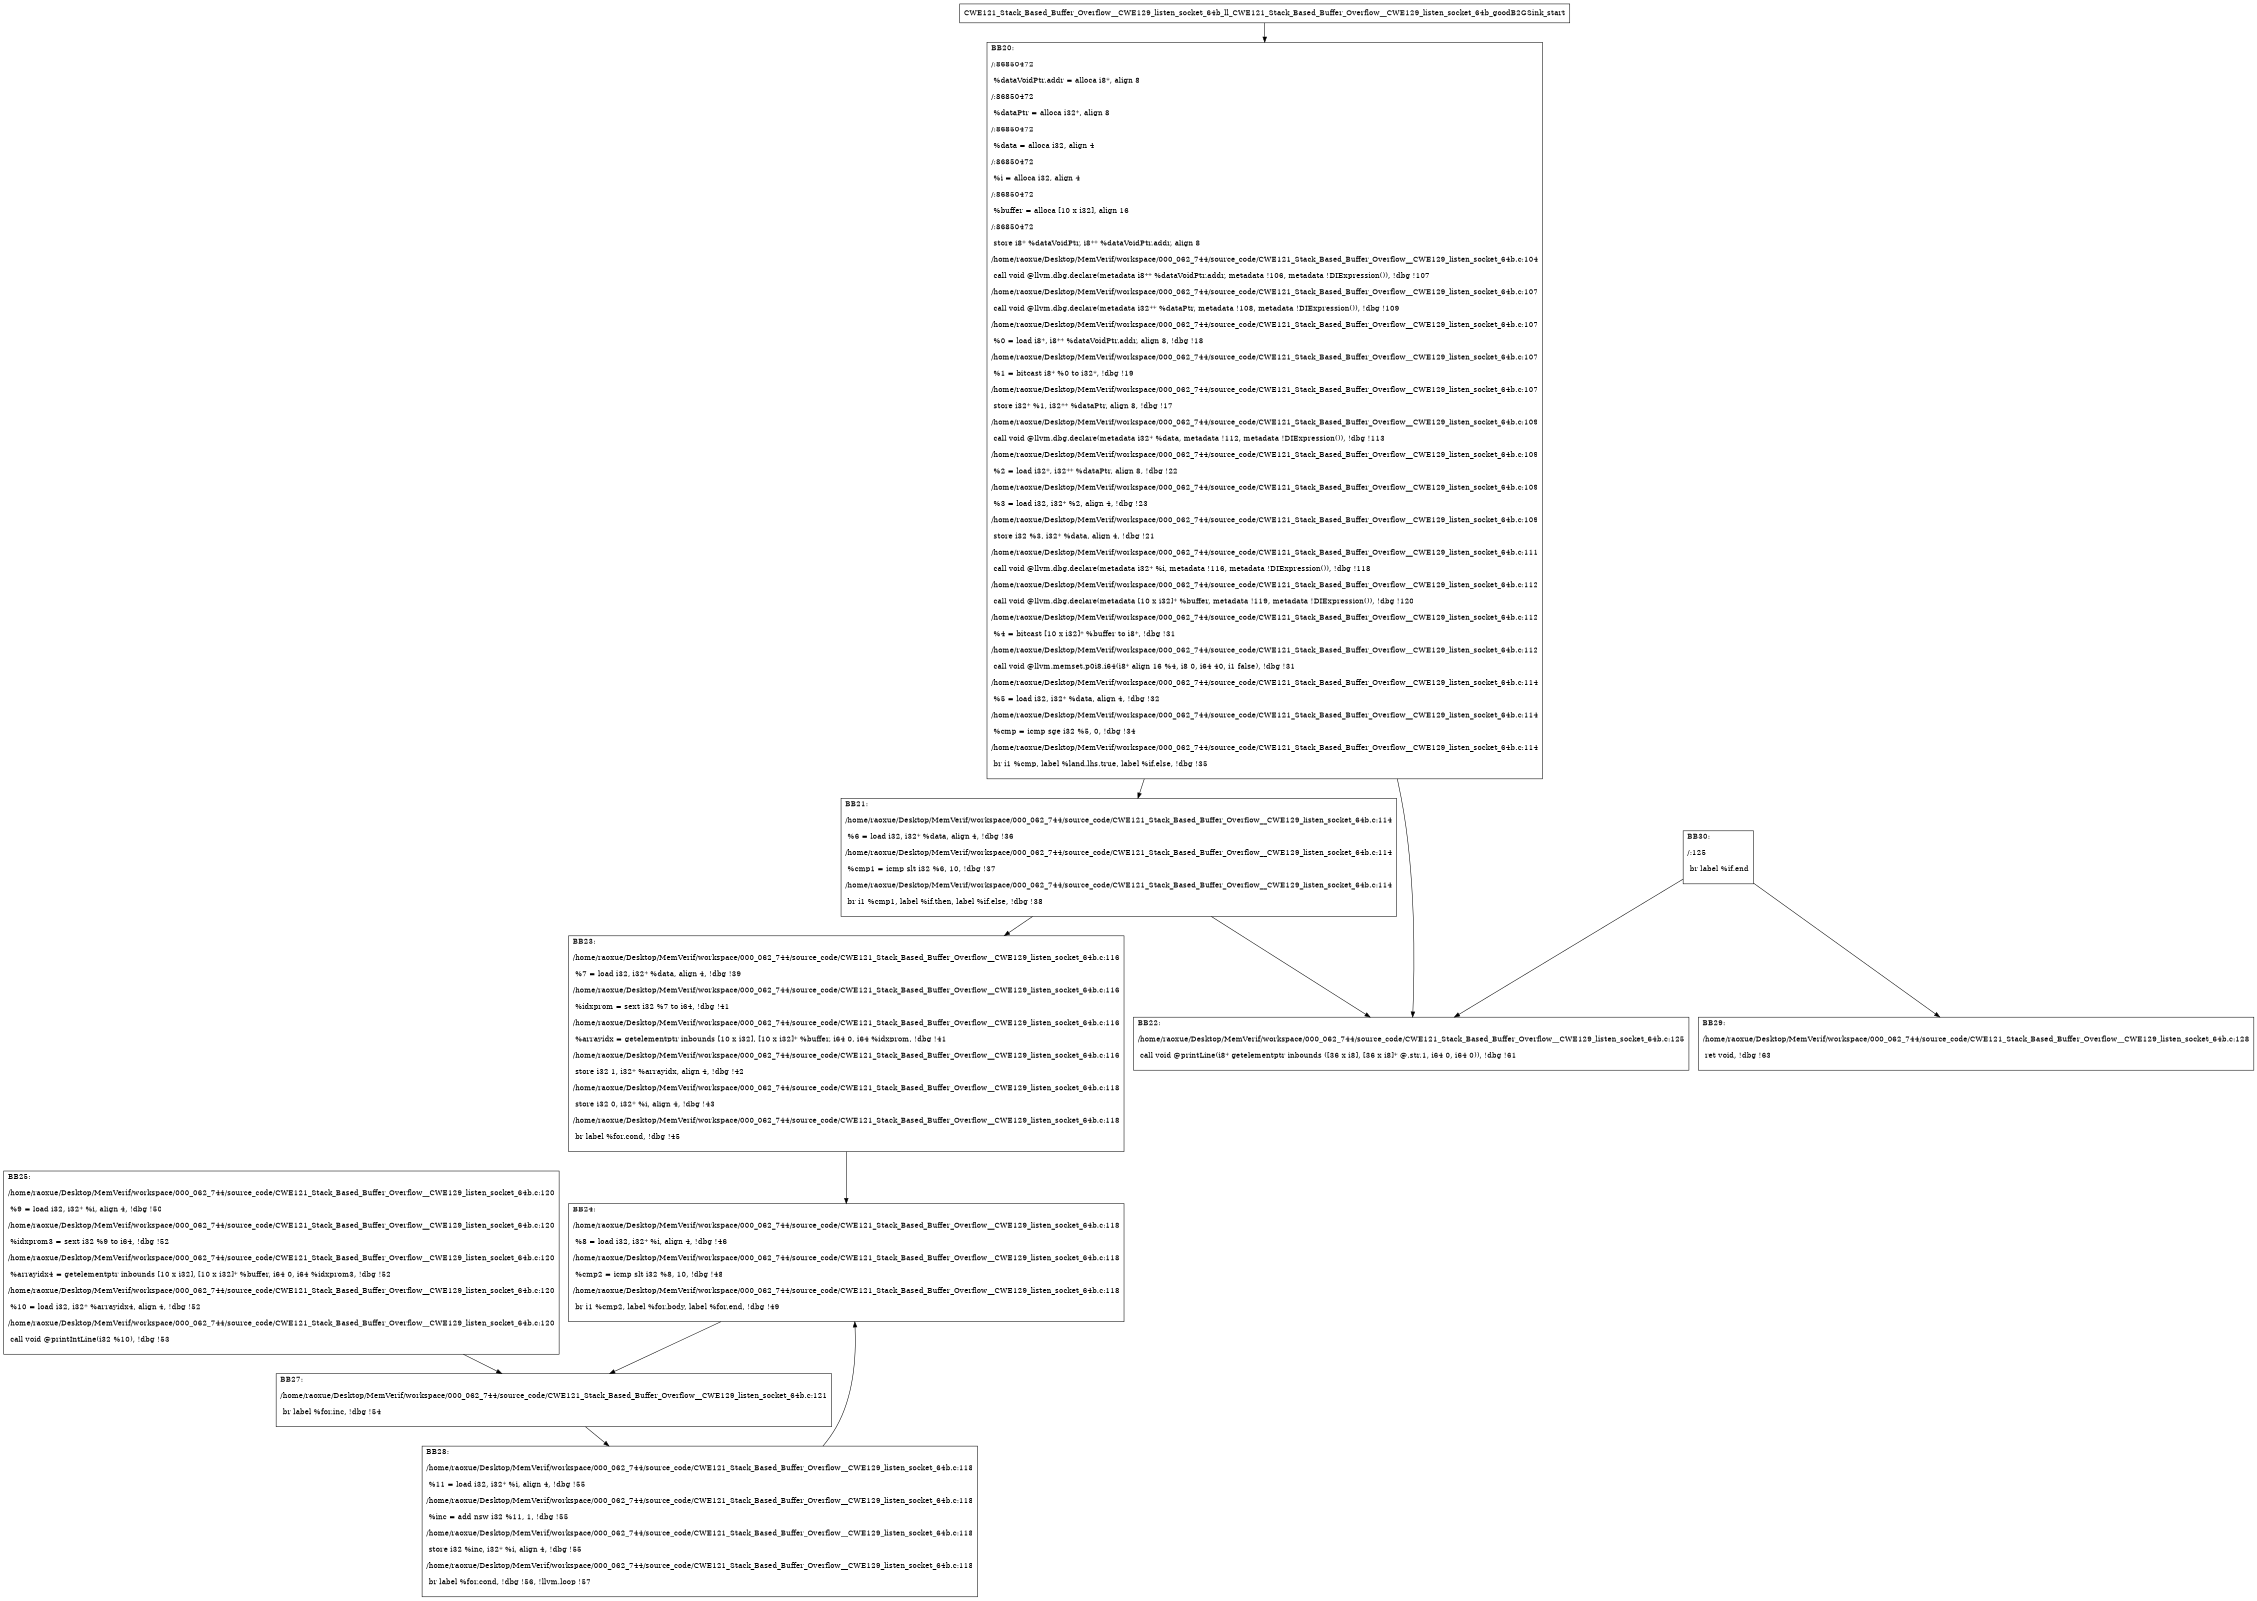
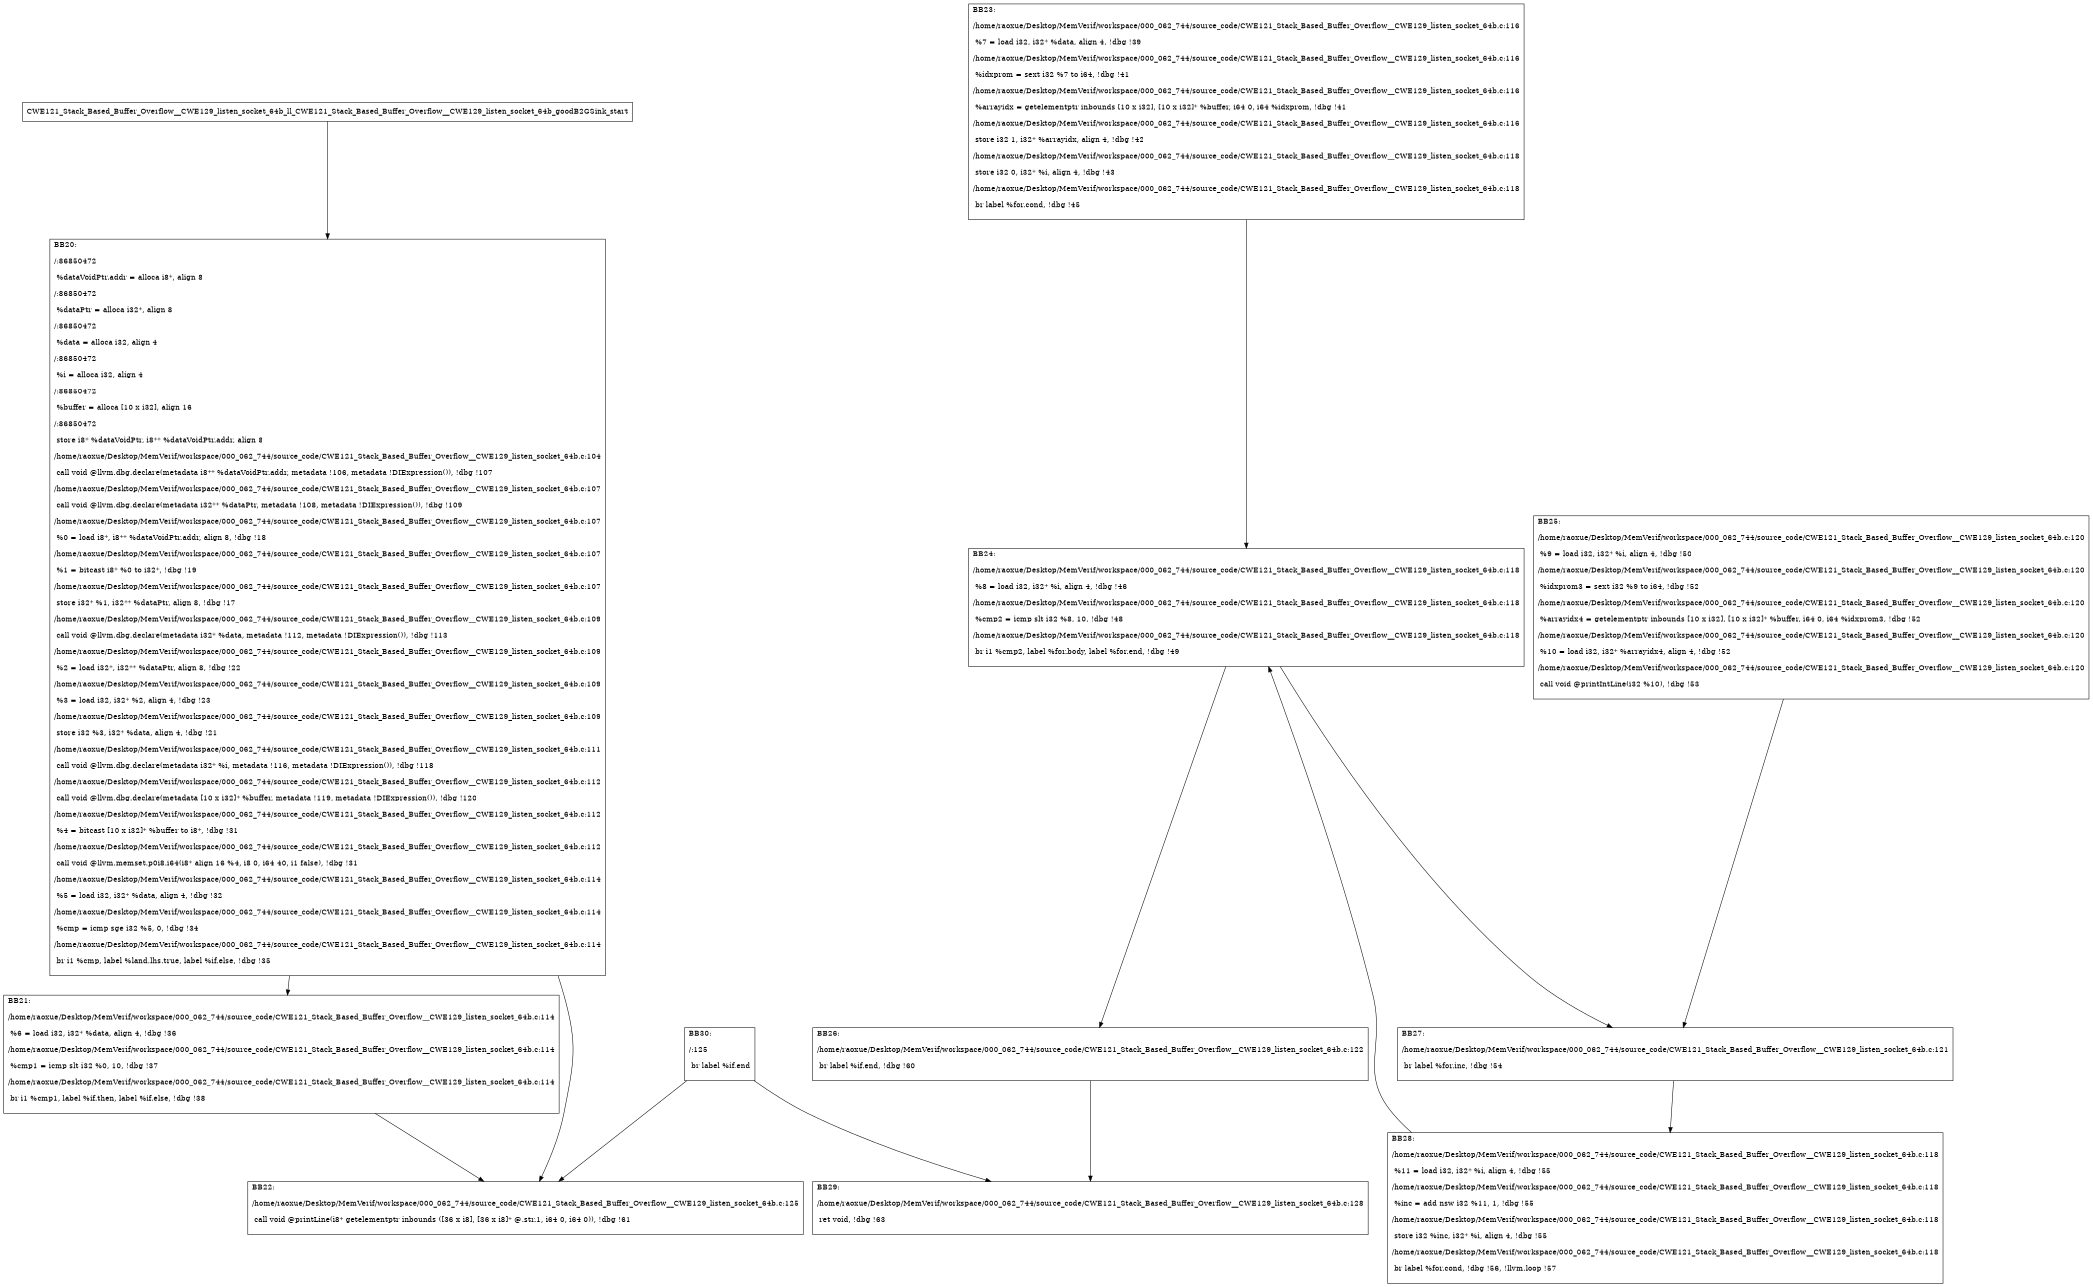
node "BB21:": text "%cmp1 = icmp slt i32 %6, 10, !dbg !37" -> "%cmp1 = icmp slt i32 %0, 10, !dbg !37"
edge "BB21:" -> "BB23:": removed
node "BB26:": added
